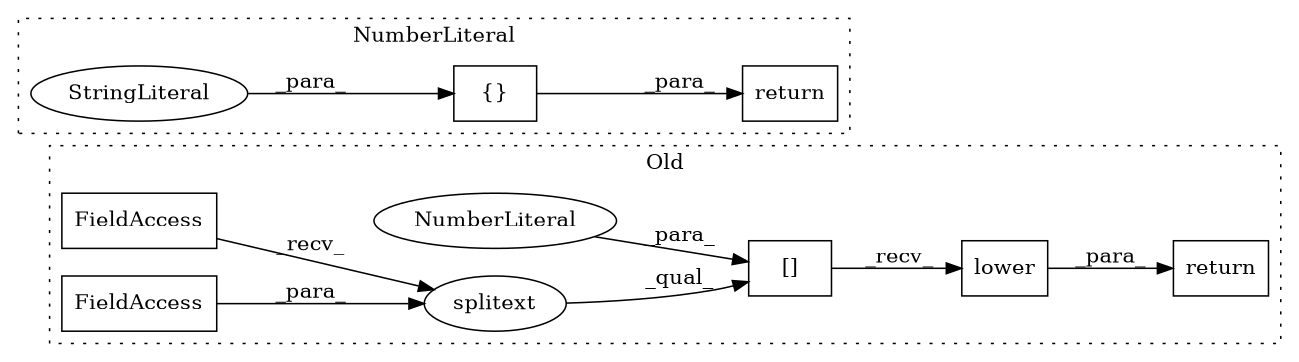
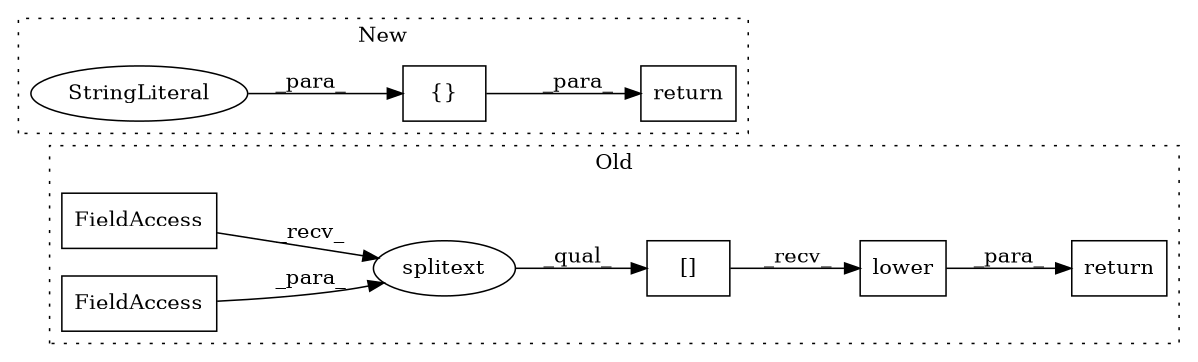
cluster "NumberLiteral": label "NumberLiteral" -> "New"
node "NumberLiteral": removed
